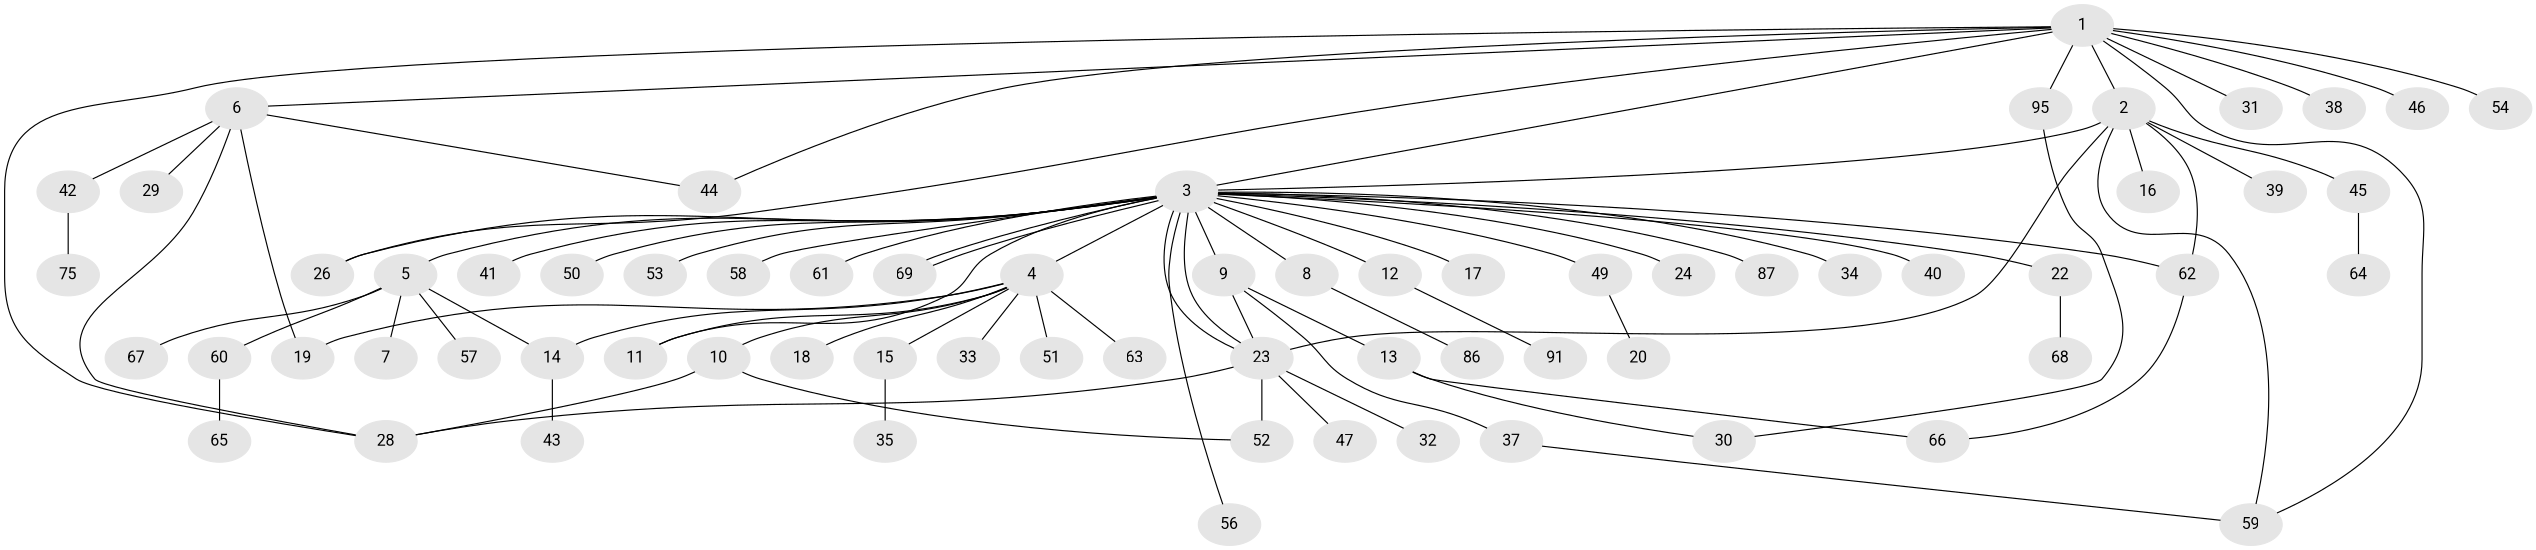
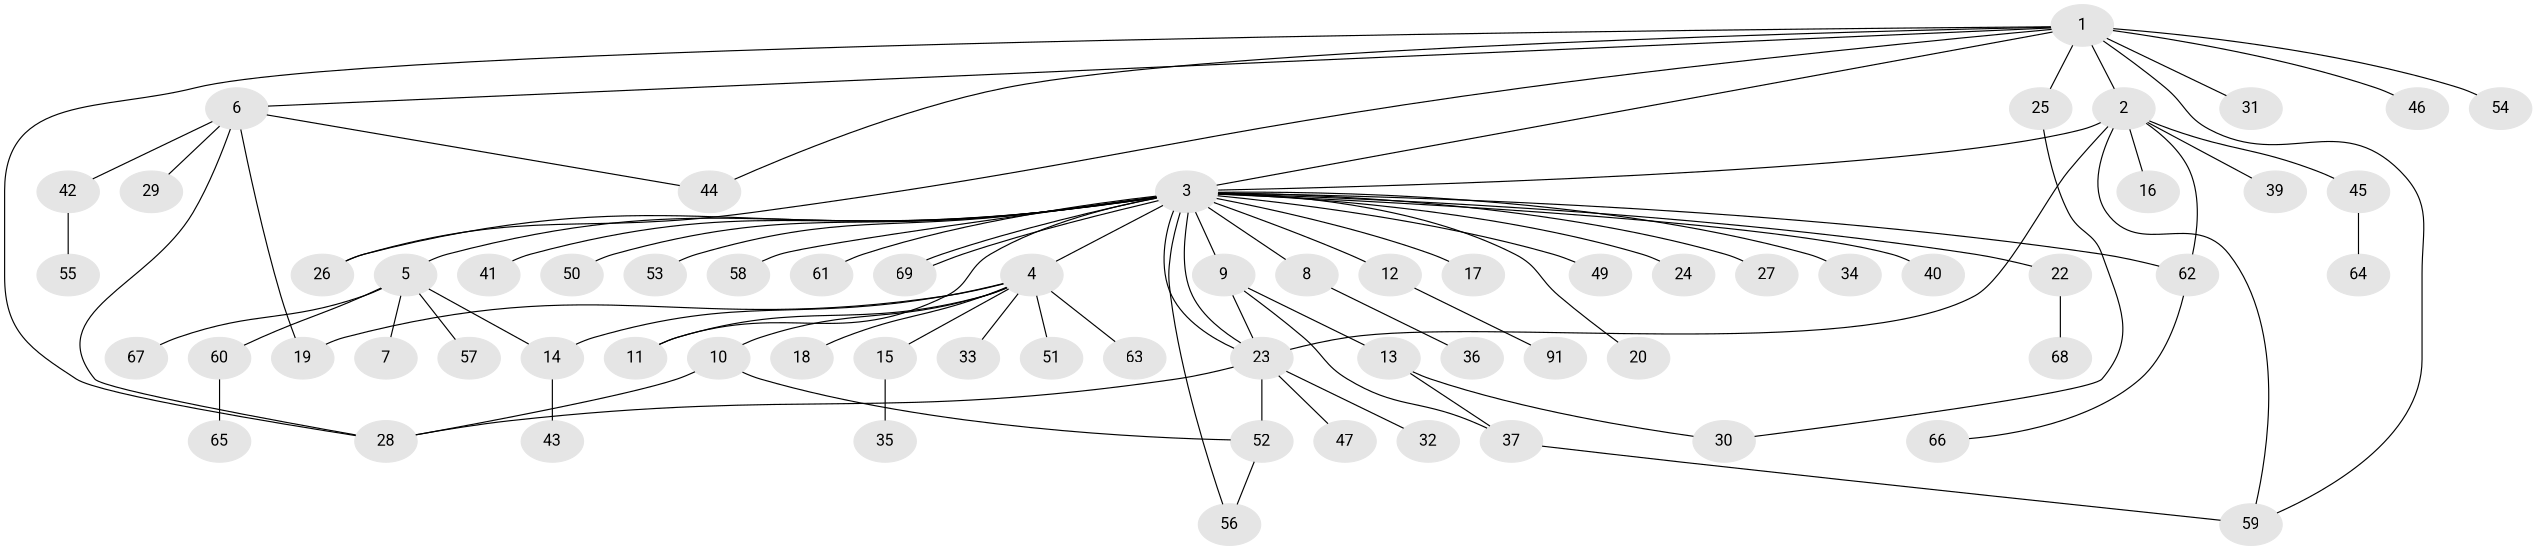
node "95": label "95" -> "25"
node "38": removed
node "75": label "75" -> "55"
node "87": label "87" -> "27"
edge "49" -- "20": now "3" -- "20"
node "86": label "86" -> "36"
edge "13" -- "66": now "13" -- "37"
edge "52" -- "56": added
